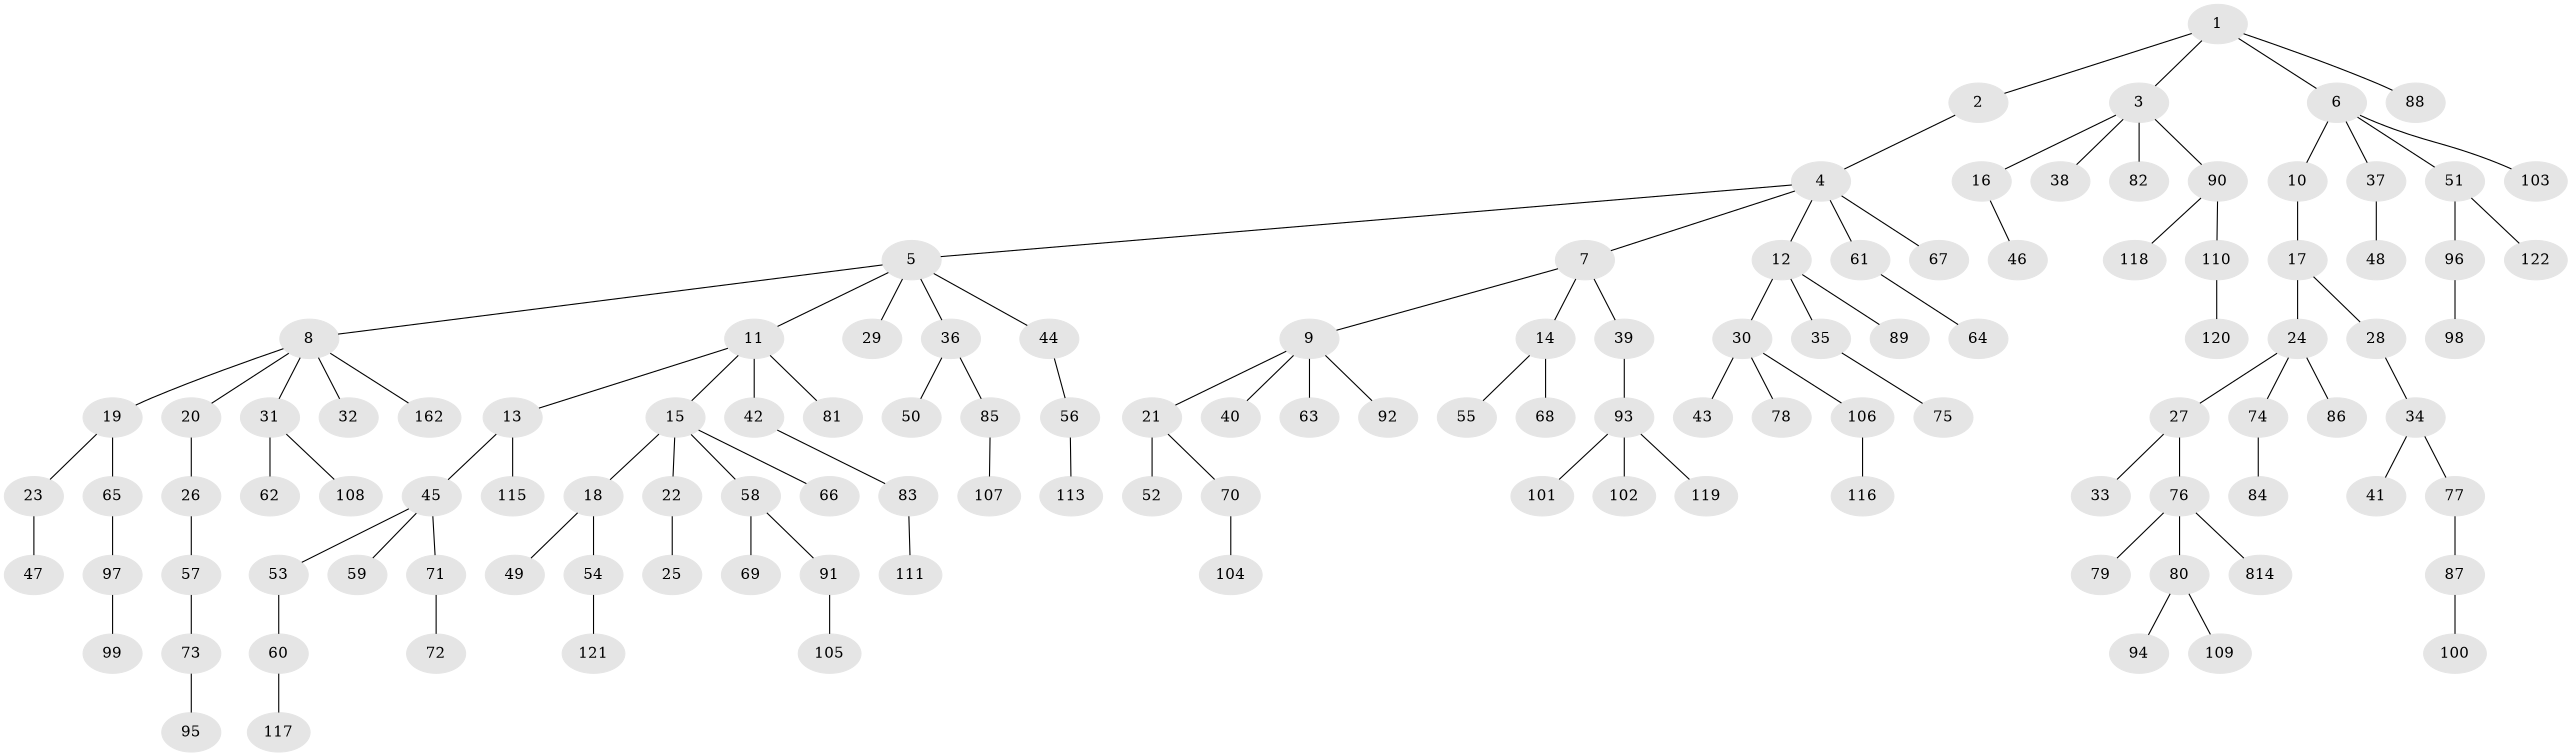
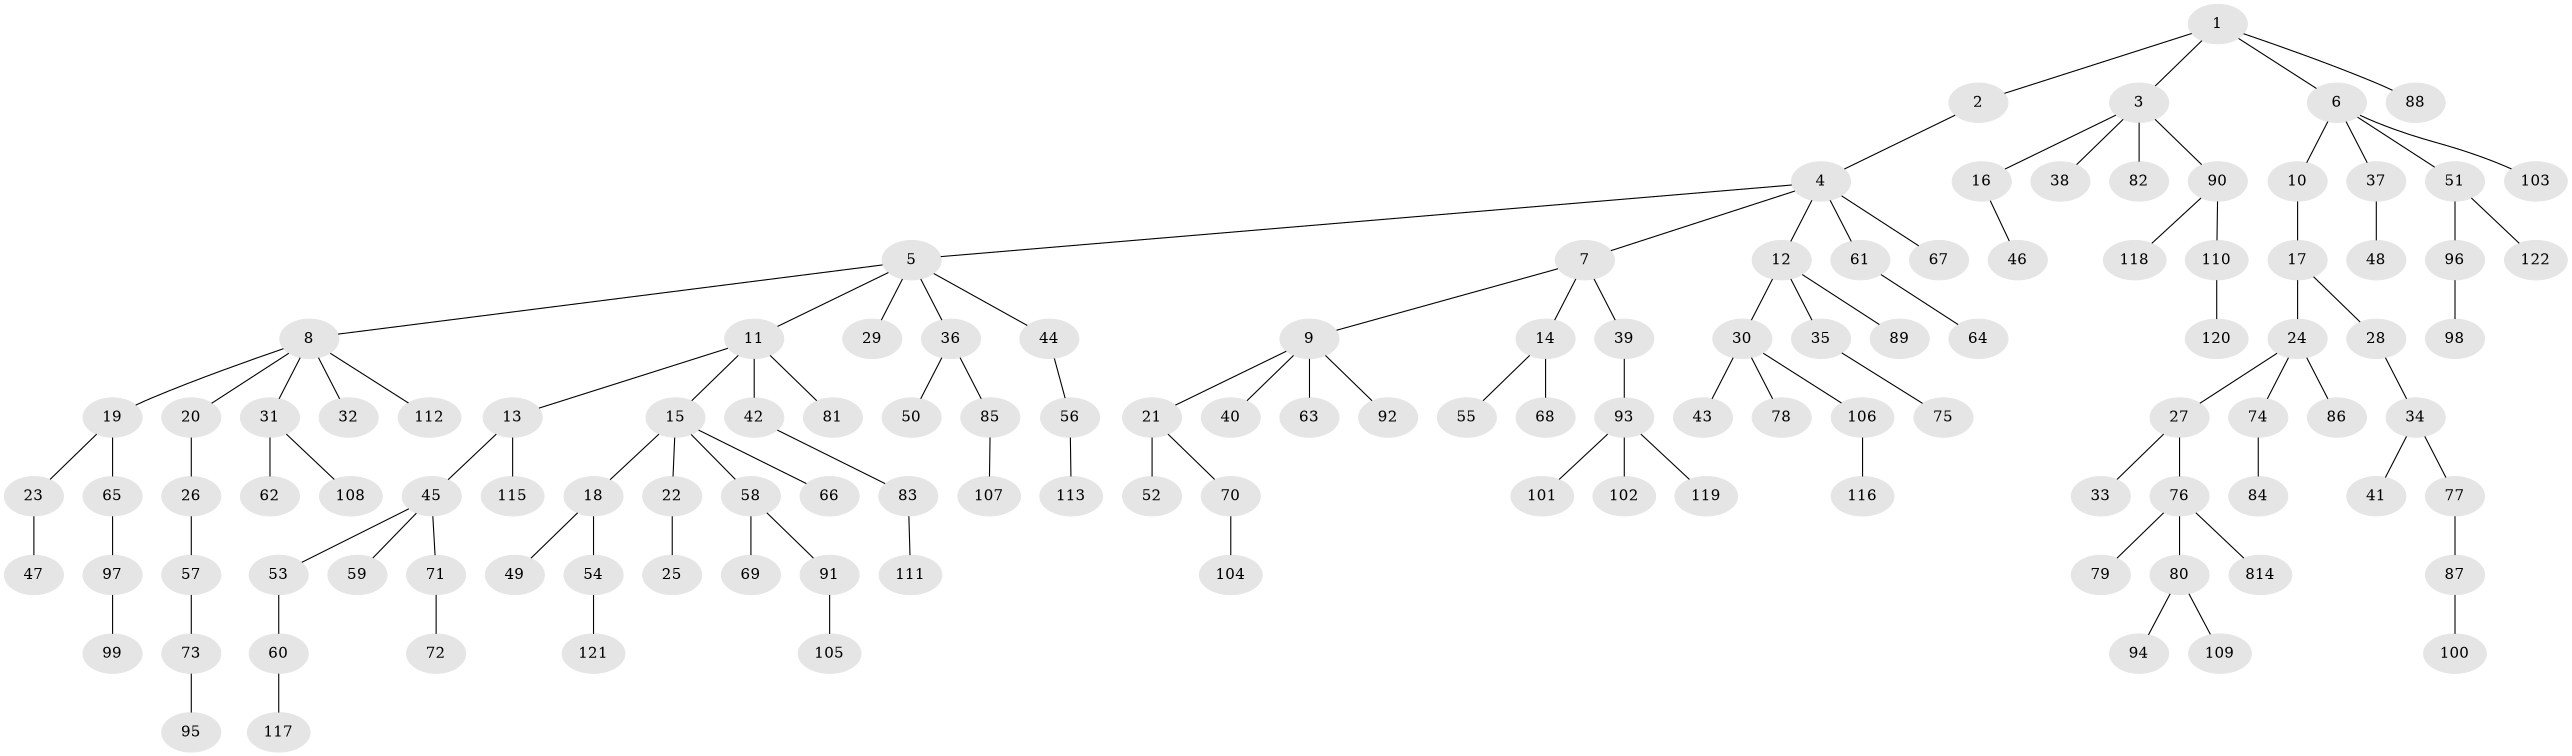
node "162": label "162" -> "112"
